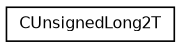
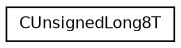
node "CUnsignedLong2T": label "CUnsignedLong2T" -> "CUnsignedLong8T"
